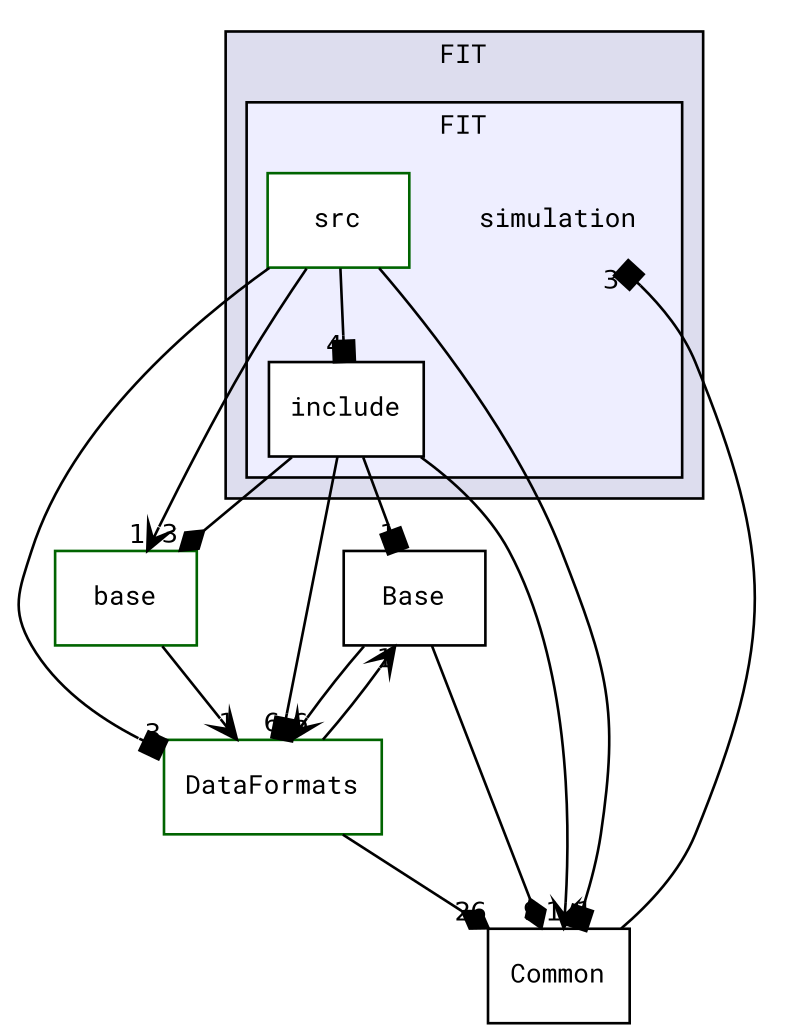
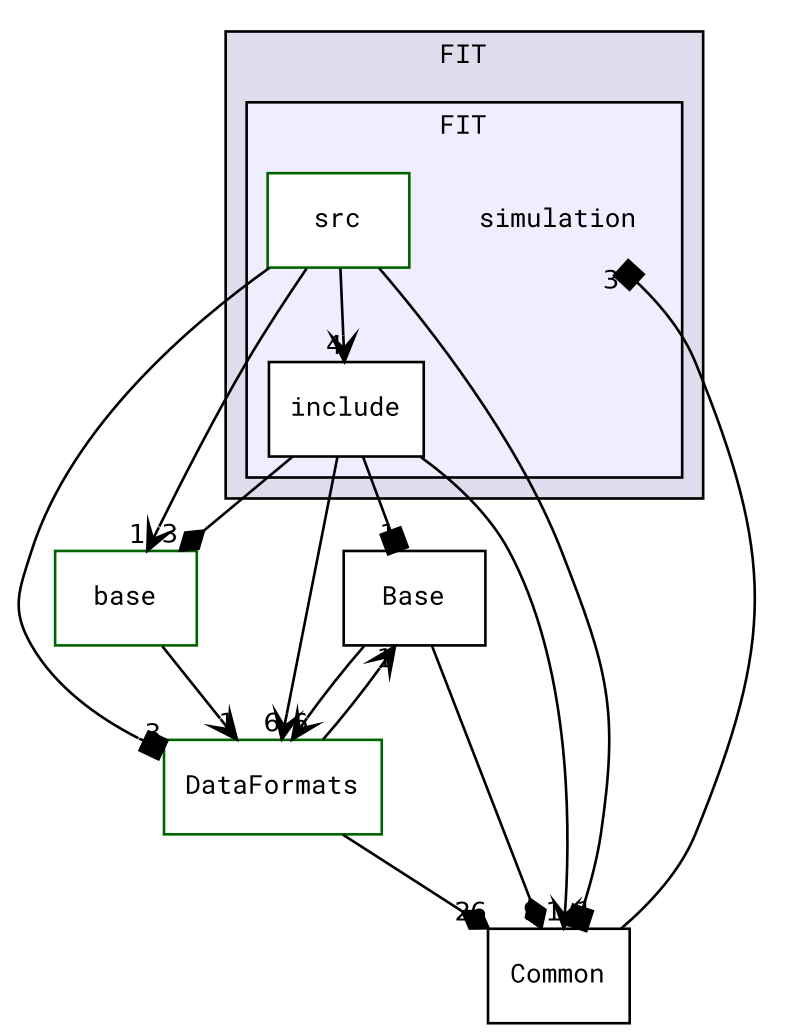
edge "src" -> "include": arrowhead box -> vee
edge "include" -> "DataFormats": arrowhead box -> vee
